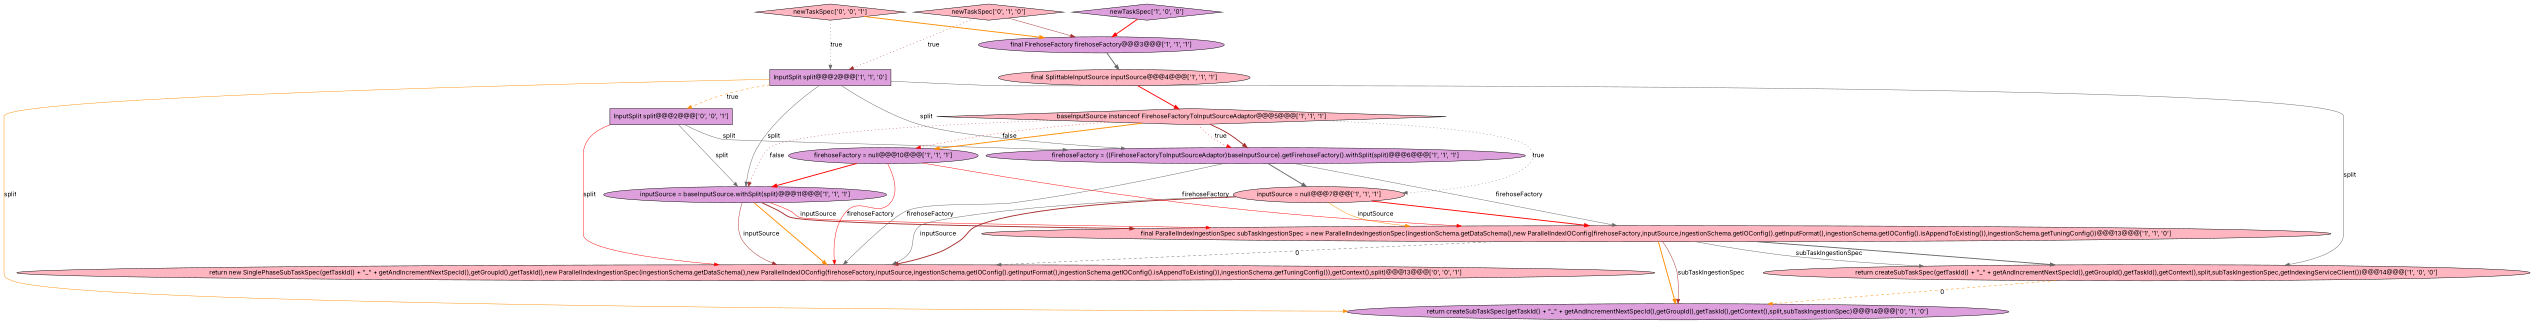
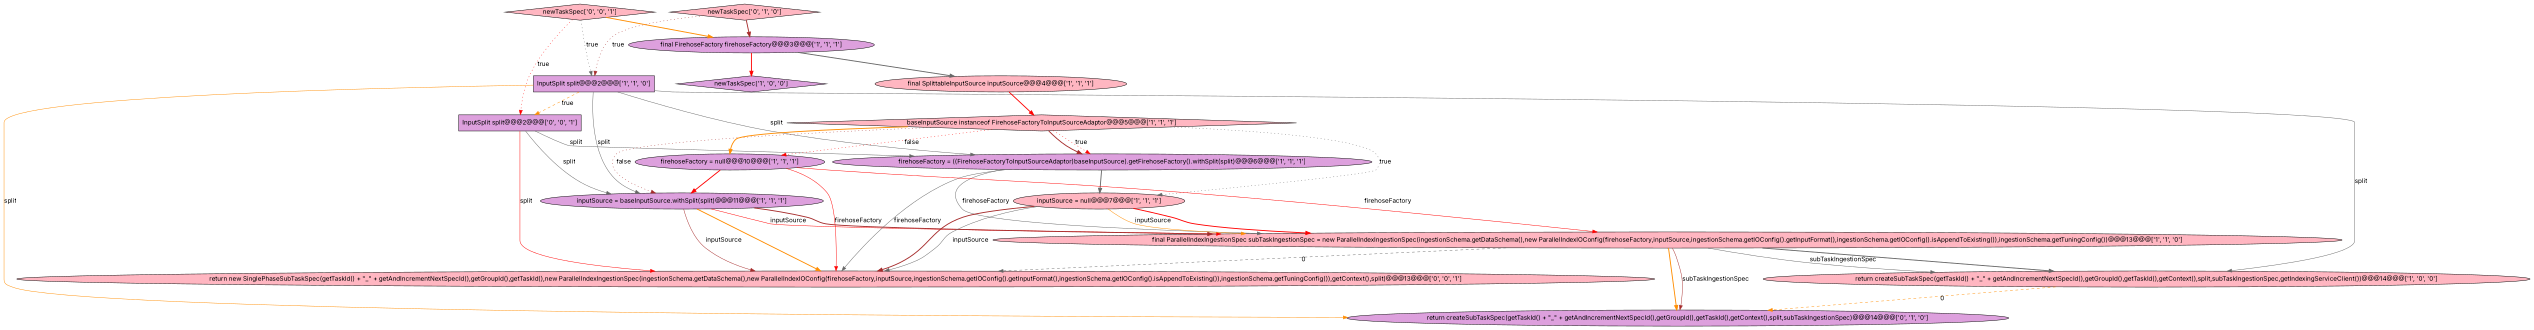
edge "newTaskSpec['0', '1', '0']" -> "final FirehoseFactory firehoseFactory@@@3@@@['1', '1', '1']": style solid -> bold
edge "newTaskSpec['1', '0', '0']" -> "final FirehoseFactory firehoseFactory@@@3@@@['1', '1', '1']": reversed
edge "newTaskSpec['0', '0', '1']" -> "InputSplit split@@@2@@@['0', '0', '1']": added, label "true"
